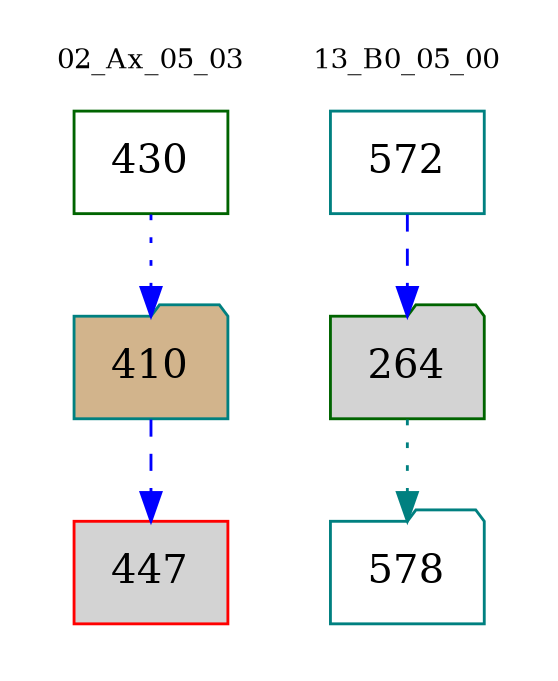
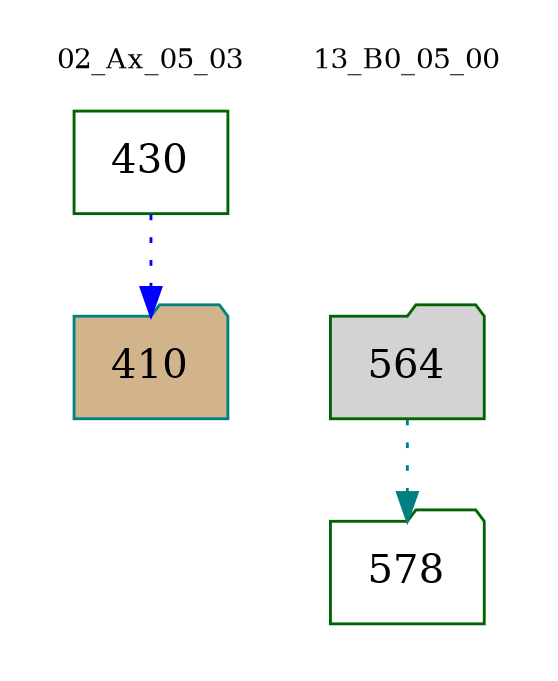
node "572": removed
node "264": label "264" -> "564"
node "447": removed
node "578": color teal -> darkgreen
